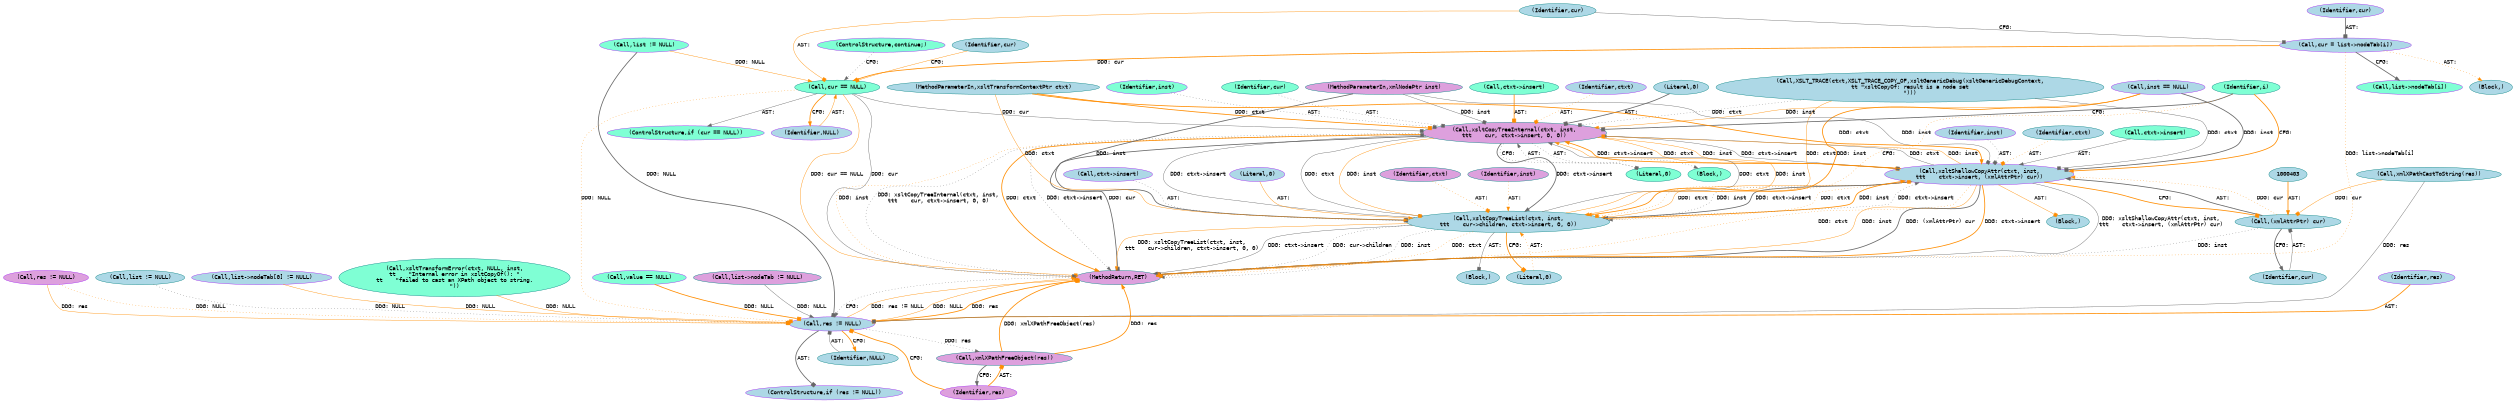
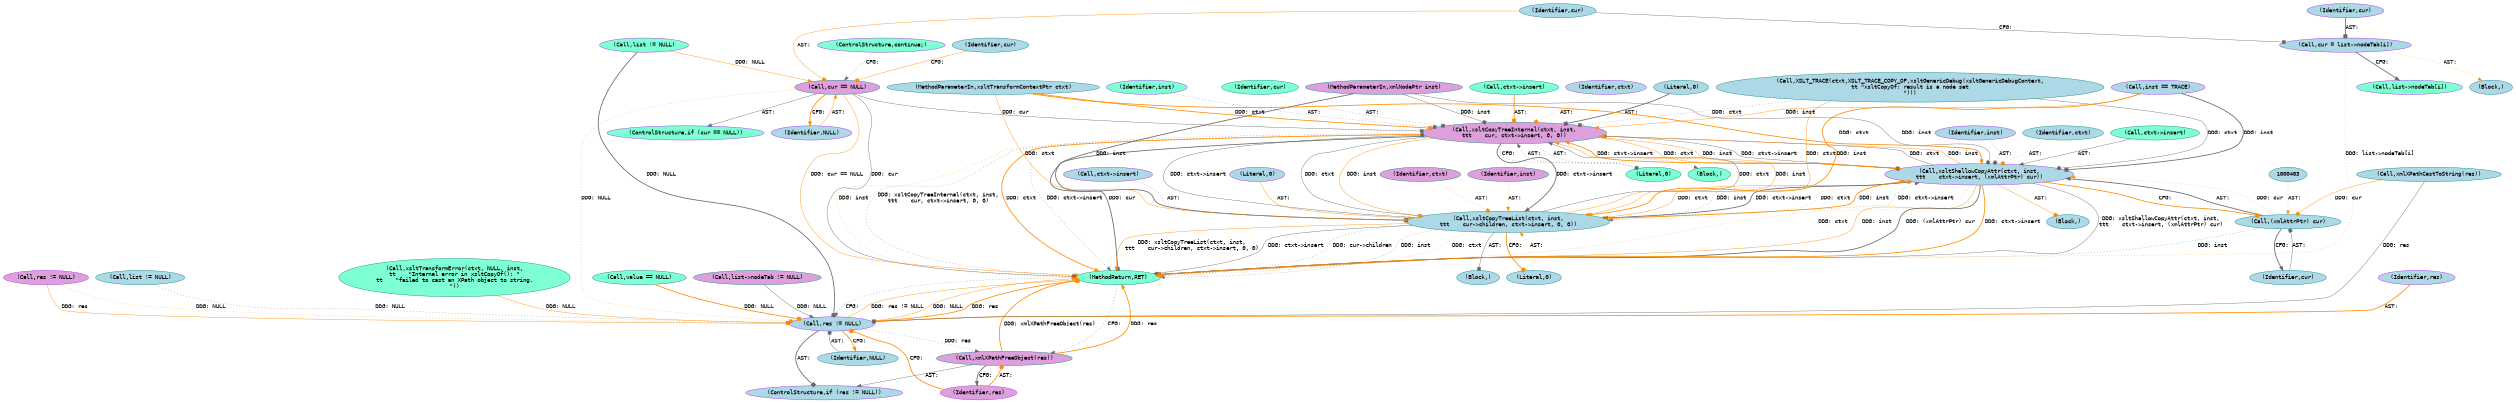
edge "(Call,cur = list->nodeTab[i])" -> "(Call,cur == NULL)": removed, label "DDG: cur"
node "(Call,cur == NULL)": fillcolor aquamarine -> plum
node "(Call,inst == NULL)": label "(Call,inst == NULL)" -> "(Call,inst == TRACE)"
node "(Identifier,i)": removed
edge "1000403" -> "(Call,(xmlAttrPtr) cur)": style bold -> dotted
node "(Call,list->nodeTab[0] != NULL)": removed
node "(Call,value == NULL)": color purple -> teal
node "(MethodReturn,RET)": fillcolor plum -> aquamarine
edge "(MethodReturn,RET)" -> "(Call,xmlXPathFreeObject(res))": added, label "CFG:"
edge "(Call,xmlXPathFreeObject(res))" -> "(ControlStructure,if (res != NULL))": added, label "AST:"
